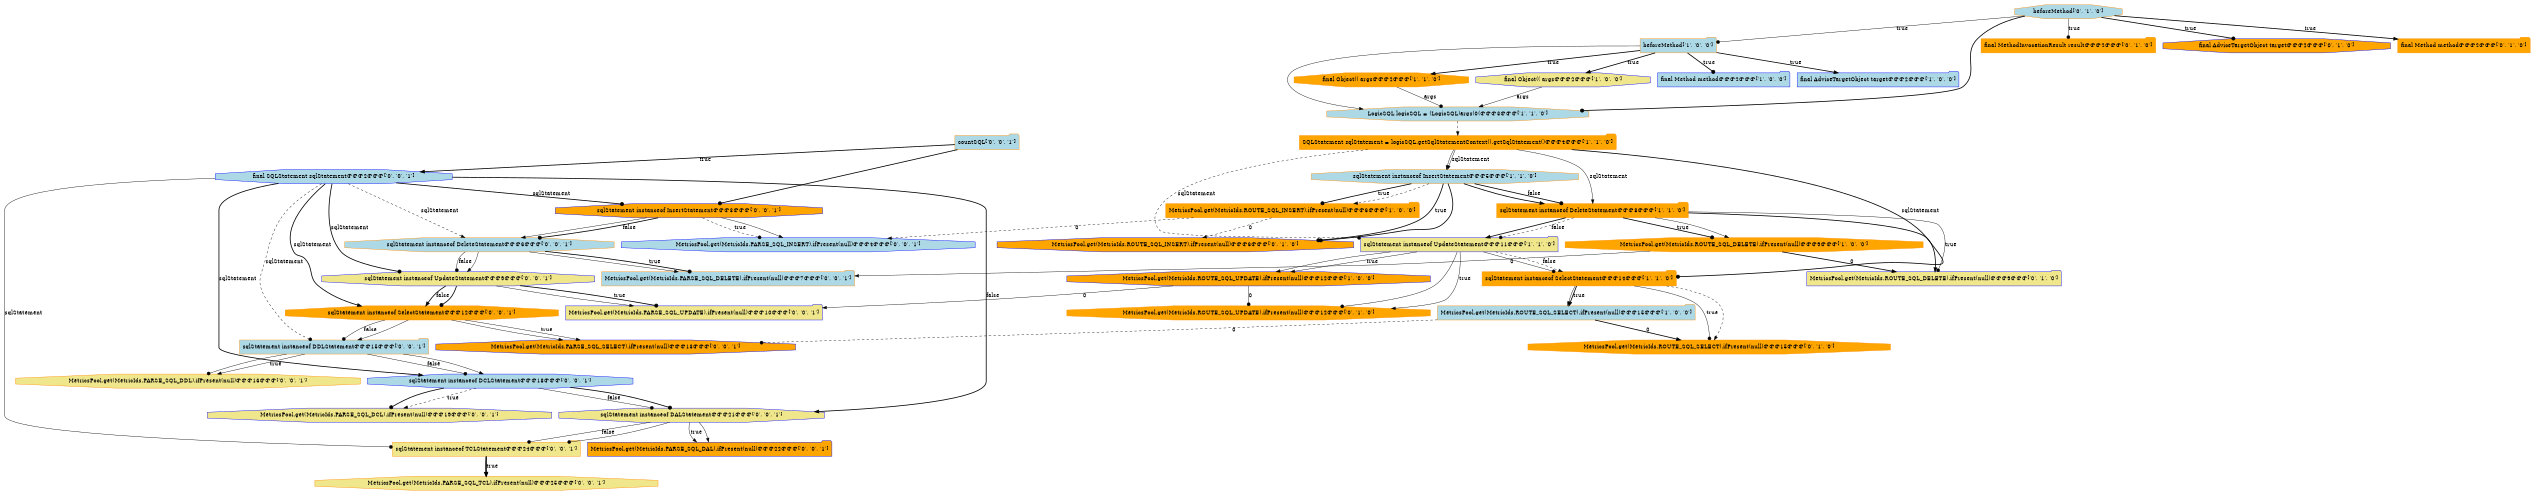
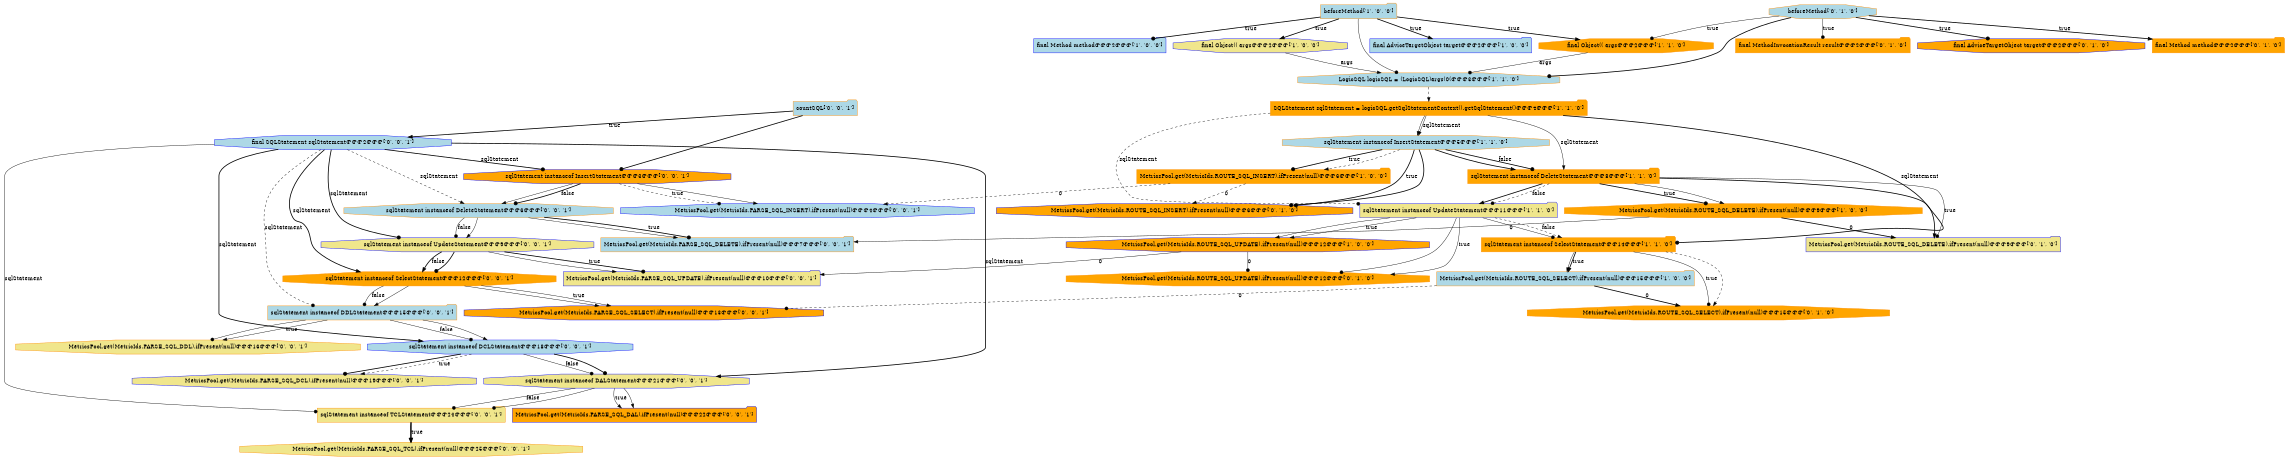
edge "beforeMethod['0', '1', '0']" -> "beforeMethod['1', '0', '0']": now "beforeMethod['0', '1', '0']" -> "final Object(( args@@@2@@@['1', '1', '0']"
edge "beforeMethod['1', '0', '0']" -> "LogicSQL logicSQL = (LogicSQL)args(0(@@@3@@@['1', '1', '0']": arrowhead normal -> dot
edge "final SQLStatement sqlStatement@@@2@@@['0', '0', '1']" -> "sqlStatement instanceof DALStatement@@@21@@@['0', '0', '1']": label "false" -> "sqlStatement"
